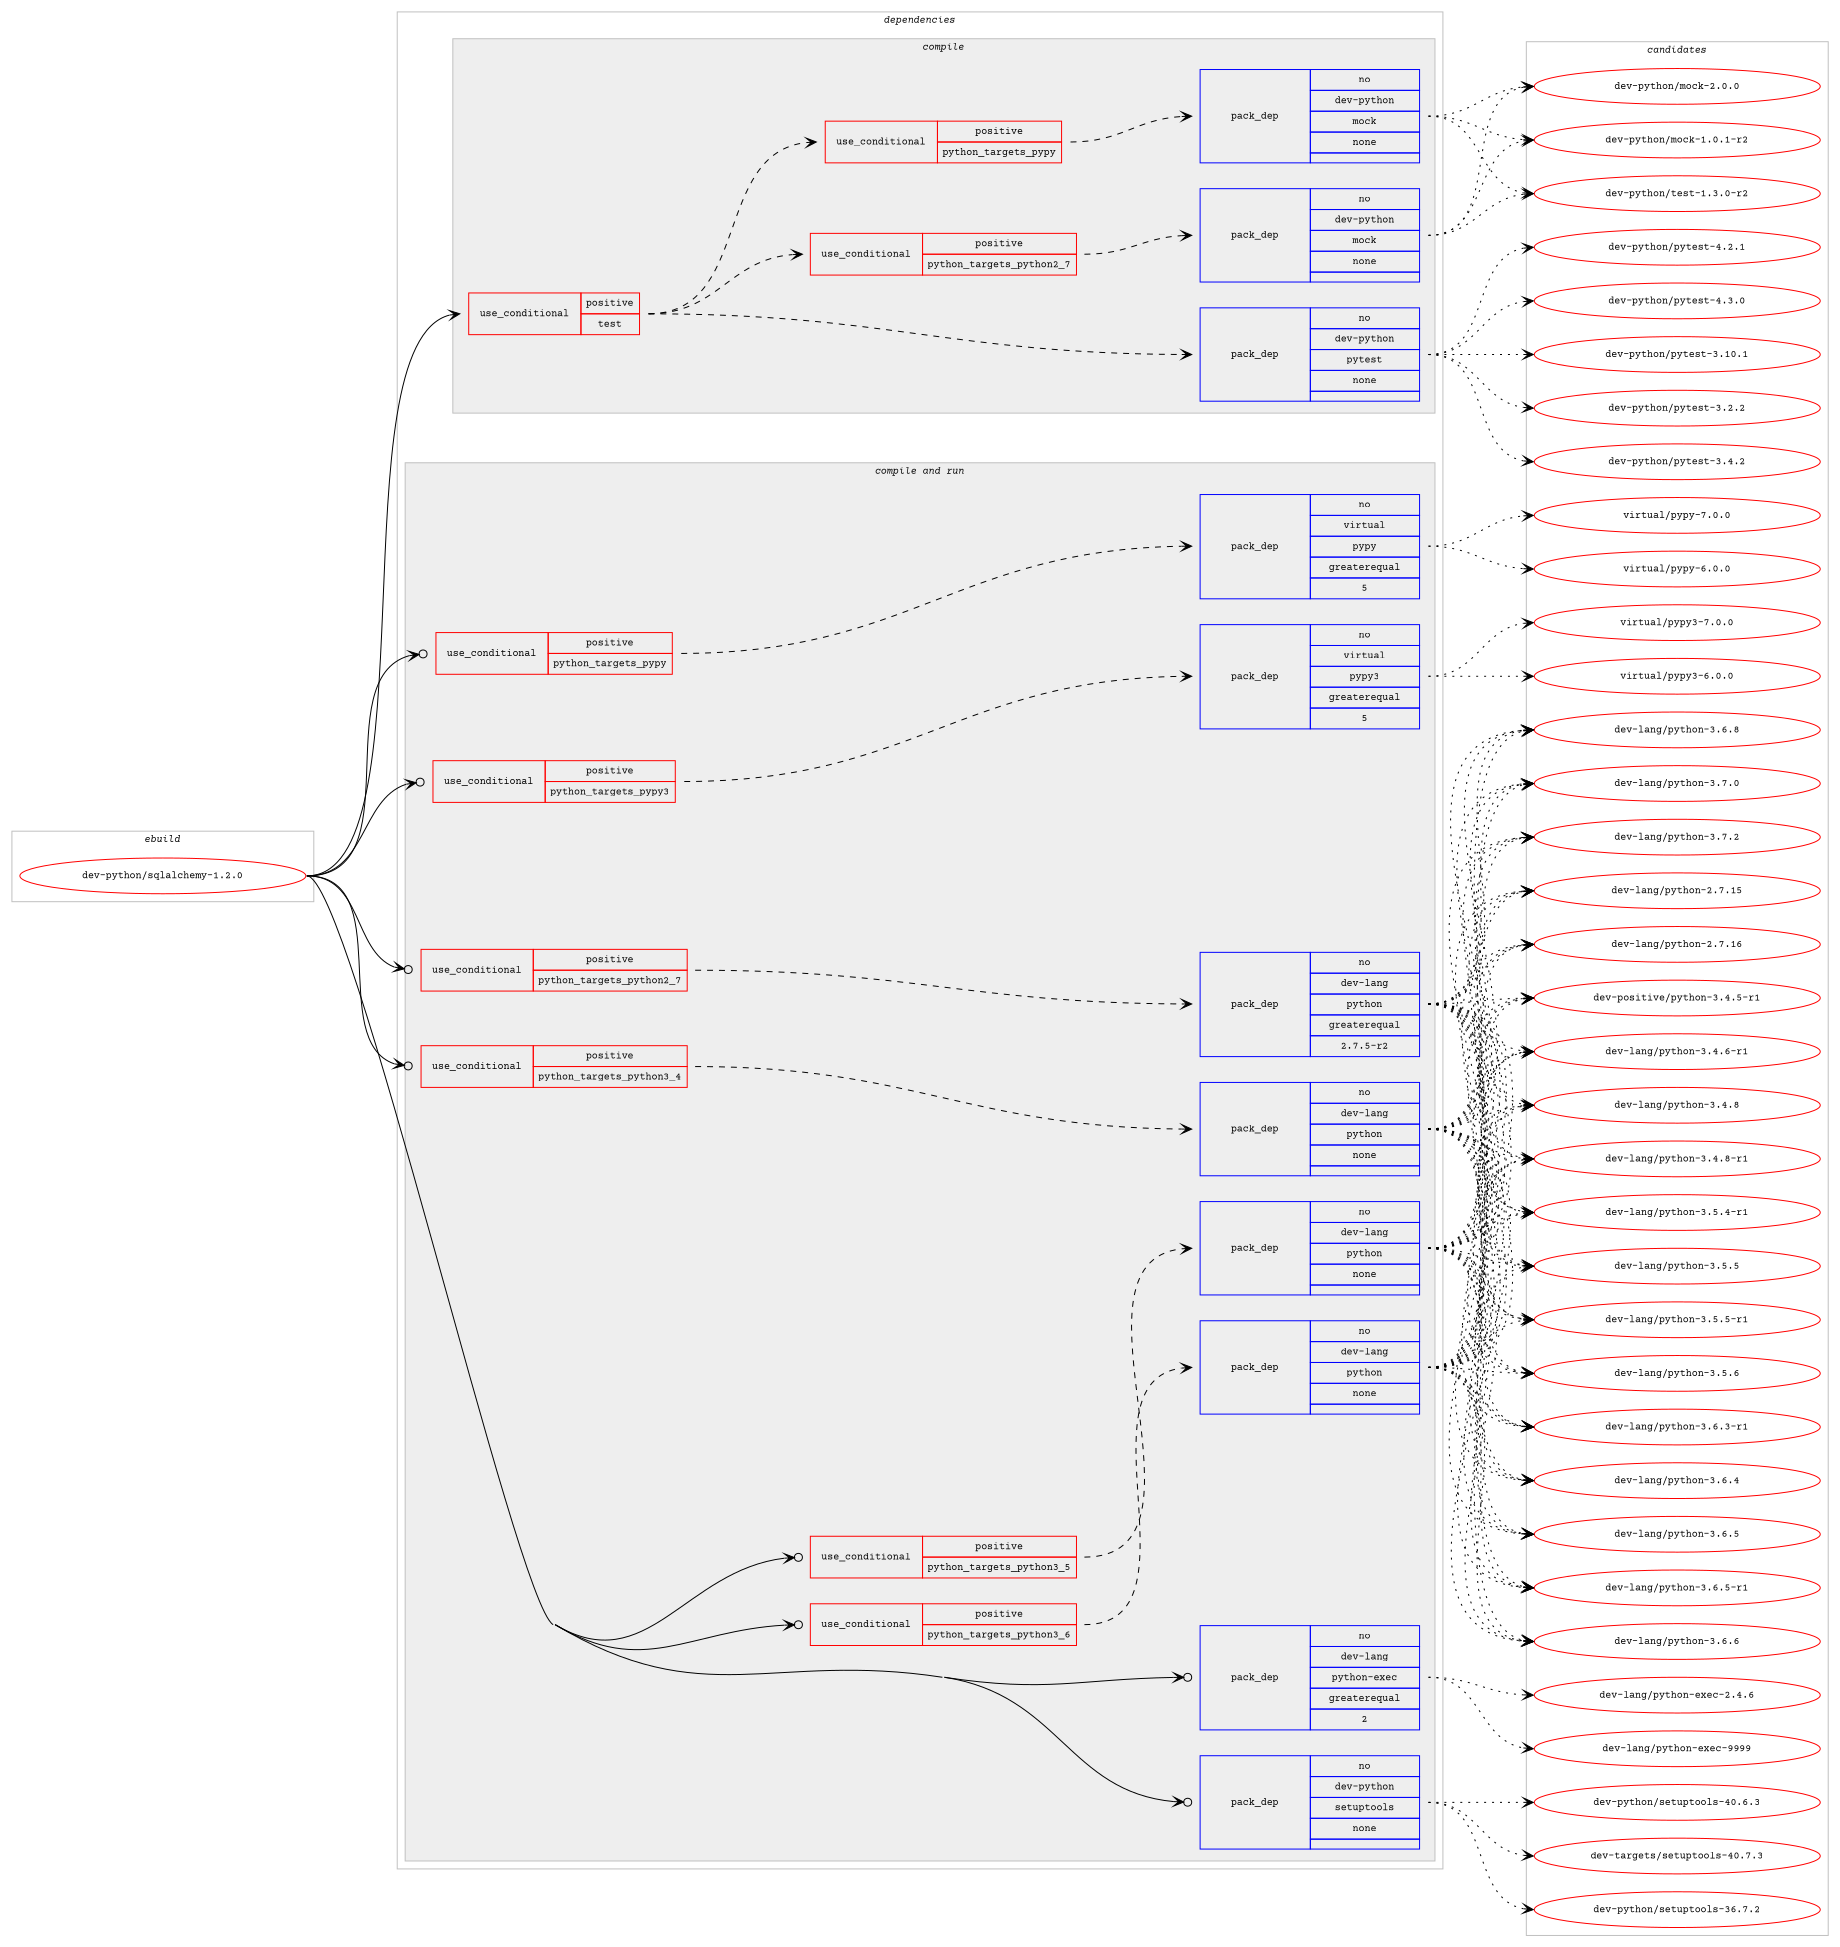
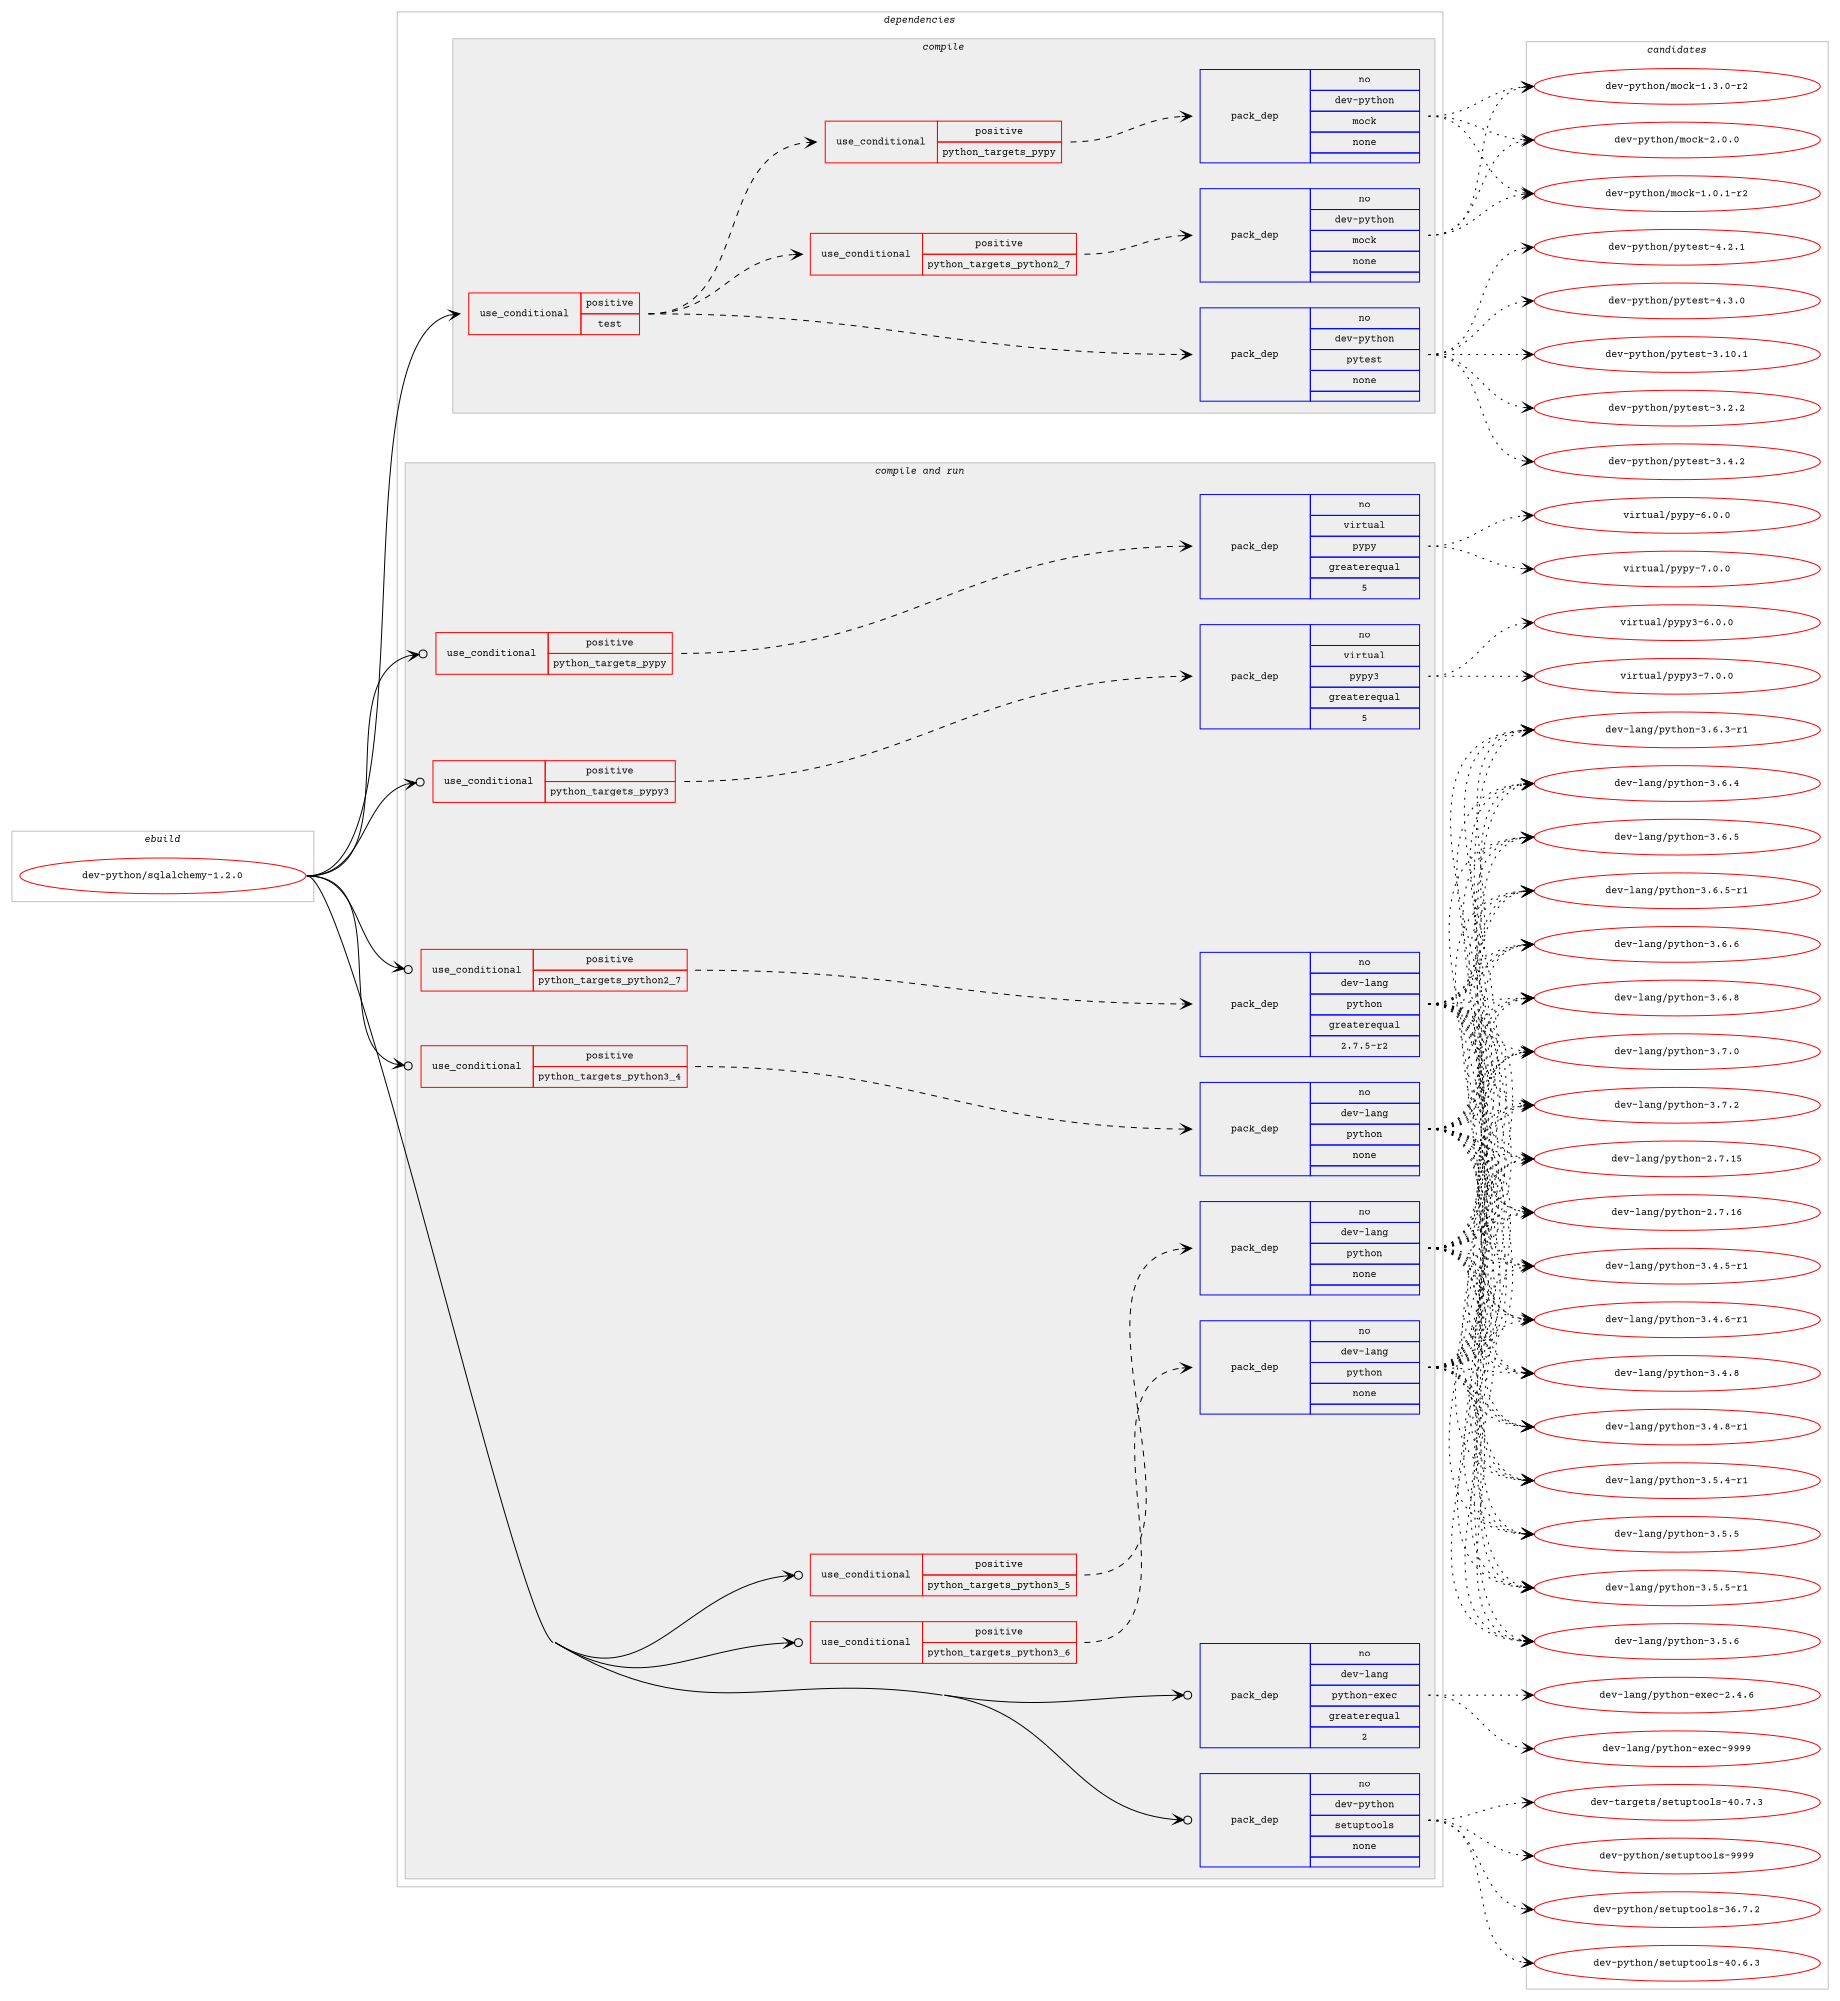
node "dev-python/test-1.3.0-r2": label "dev-python/test-1.3.0-r2" -> "dev-python/mock-1.3.0-r2"
node "dev-positive/python-3.4.5-r1": label "dev-positive/python-3.4.5-r1" -> "dev-lang/python-3.4.5-r1"
node "dev-python/setuptools-9999": added
